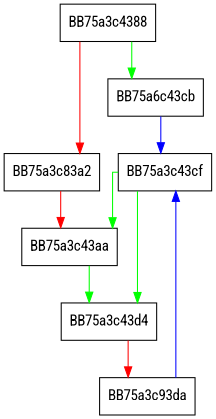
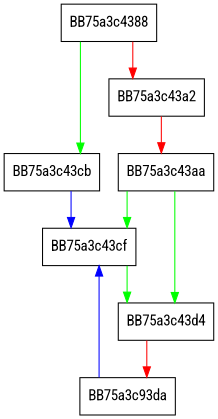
node "BB75a6c43cb": label "BB75a6c43cb" -> "BB75a3c43cb"
node "BB75a3c83a2": label "BB75a3c83a2" -> "BB75a3c43a2"
edge "BB75a3c43cf" -> "BB75a3c43aa": reversed
